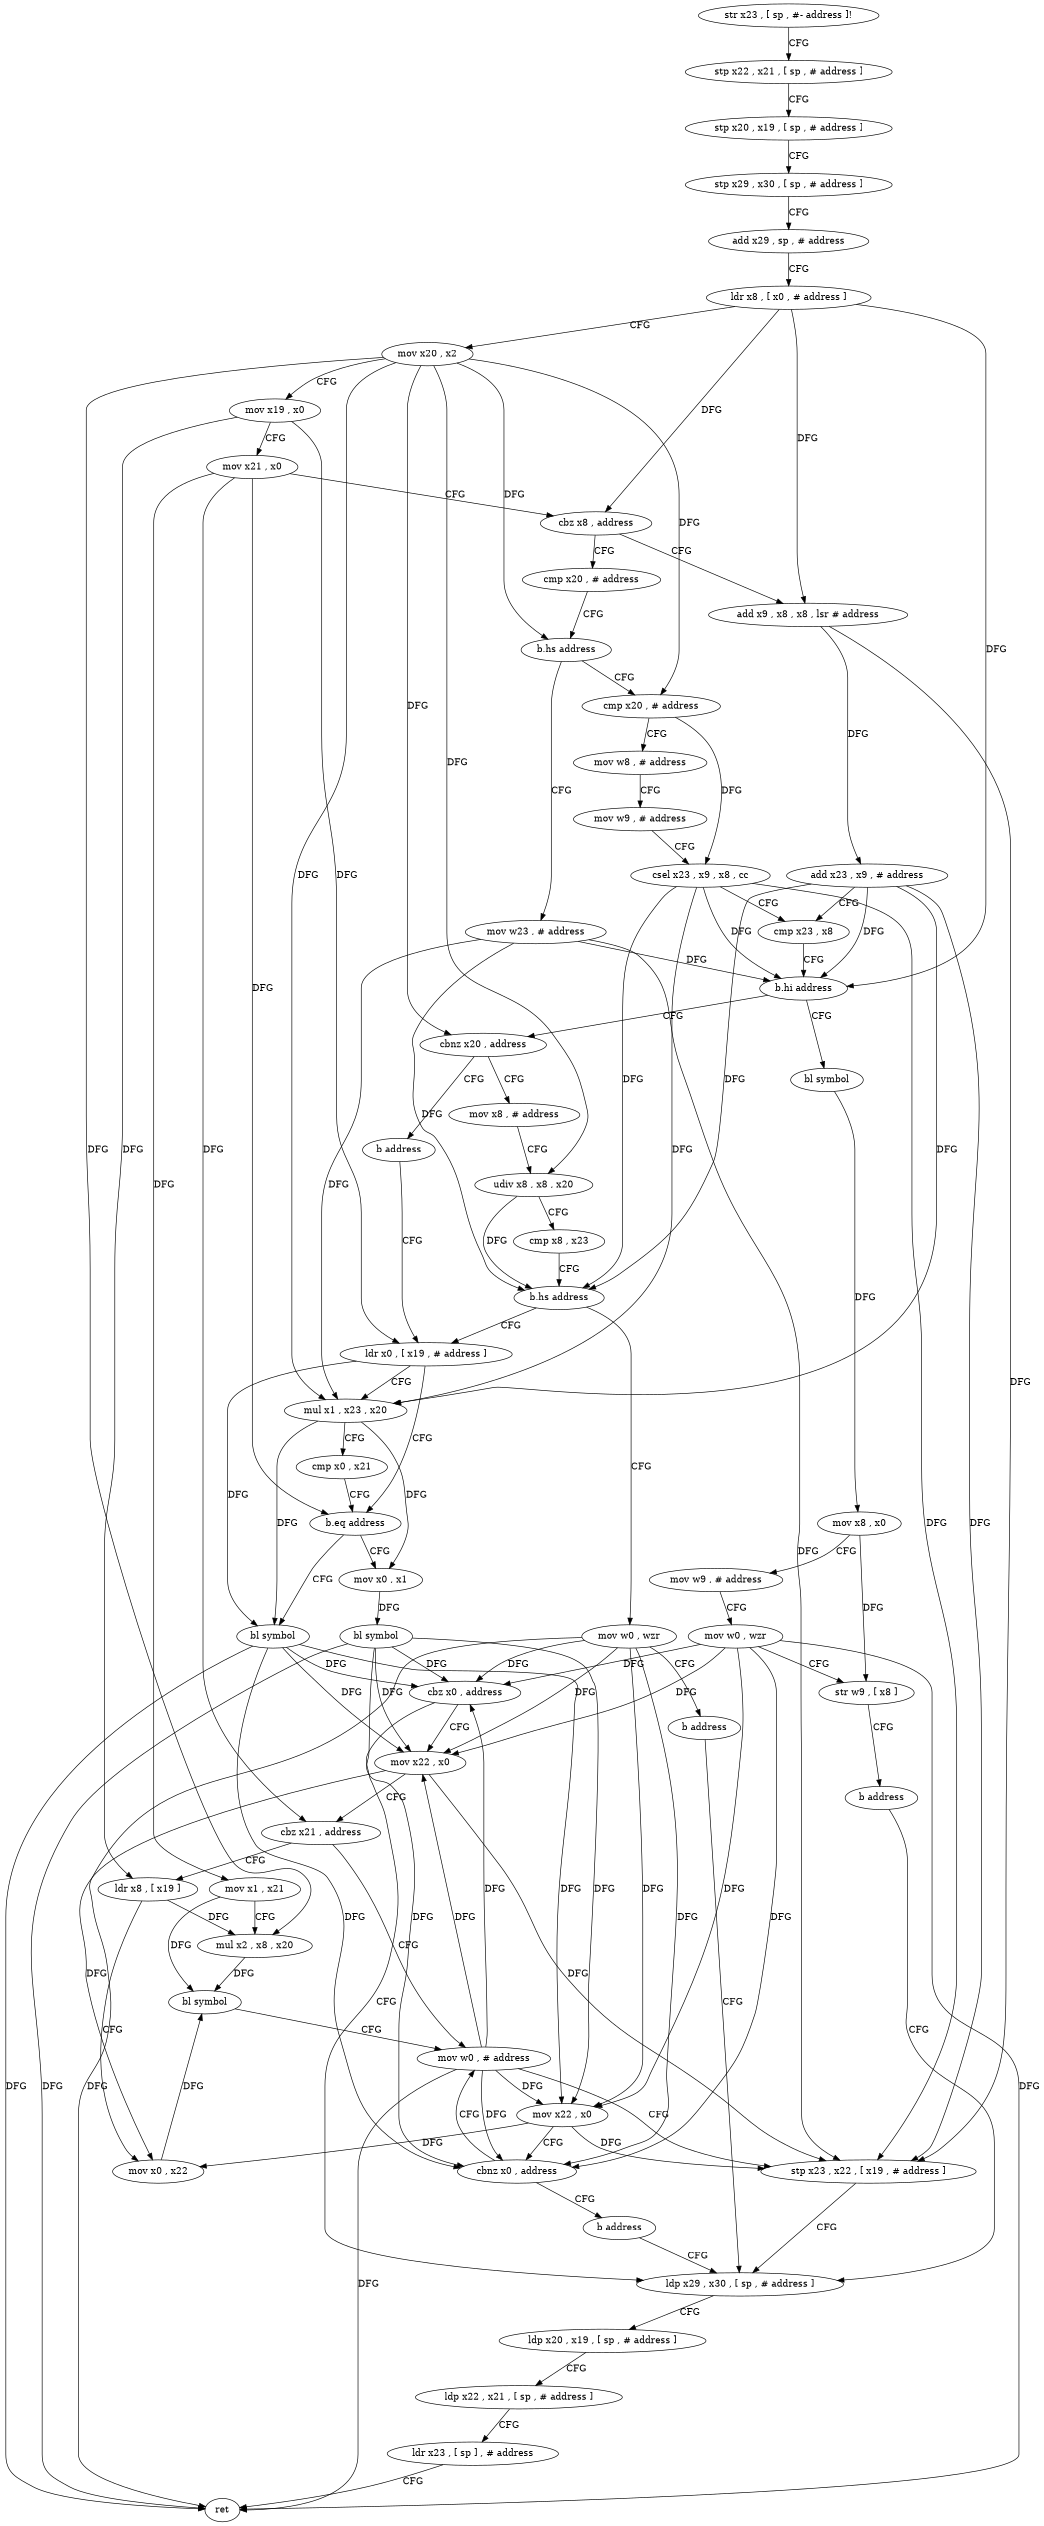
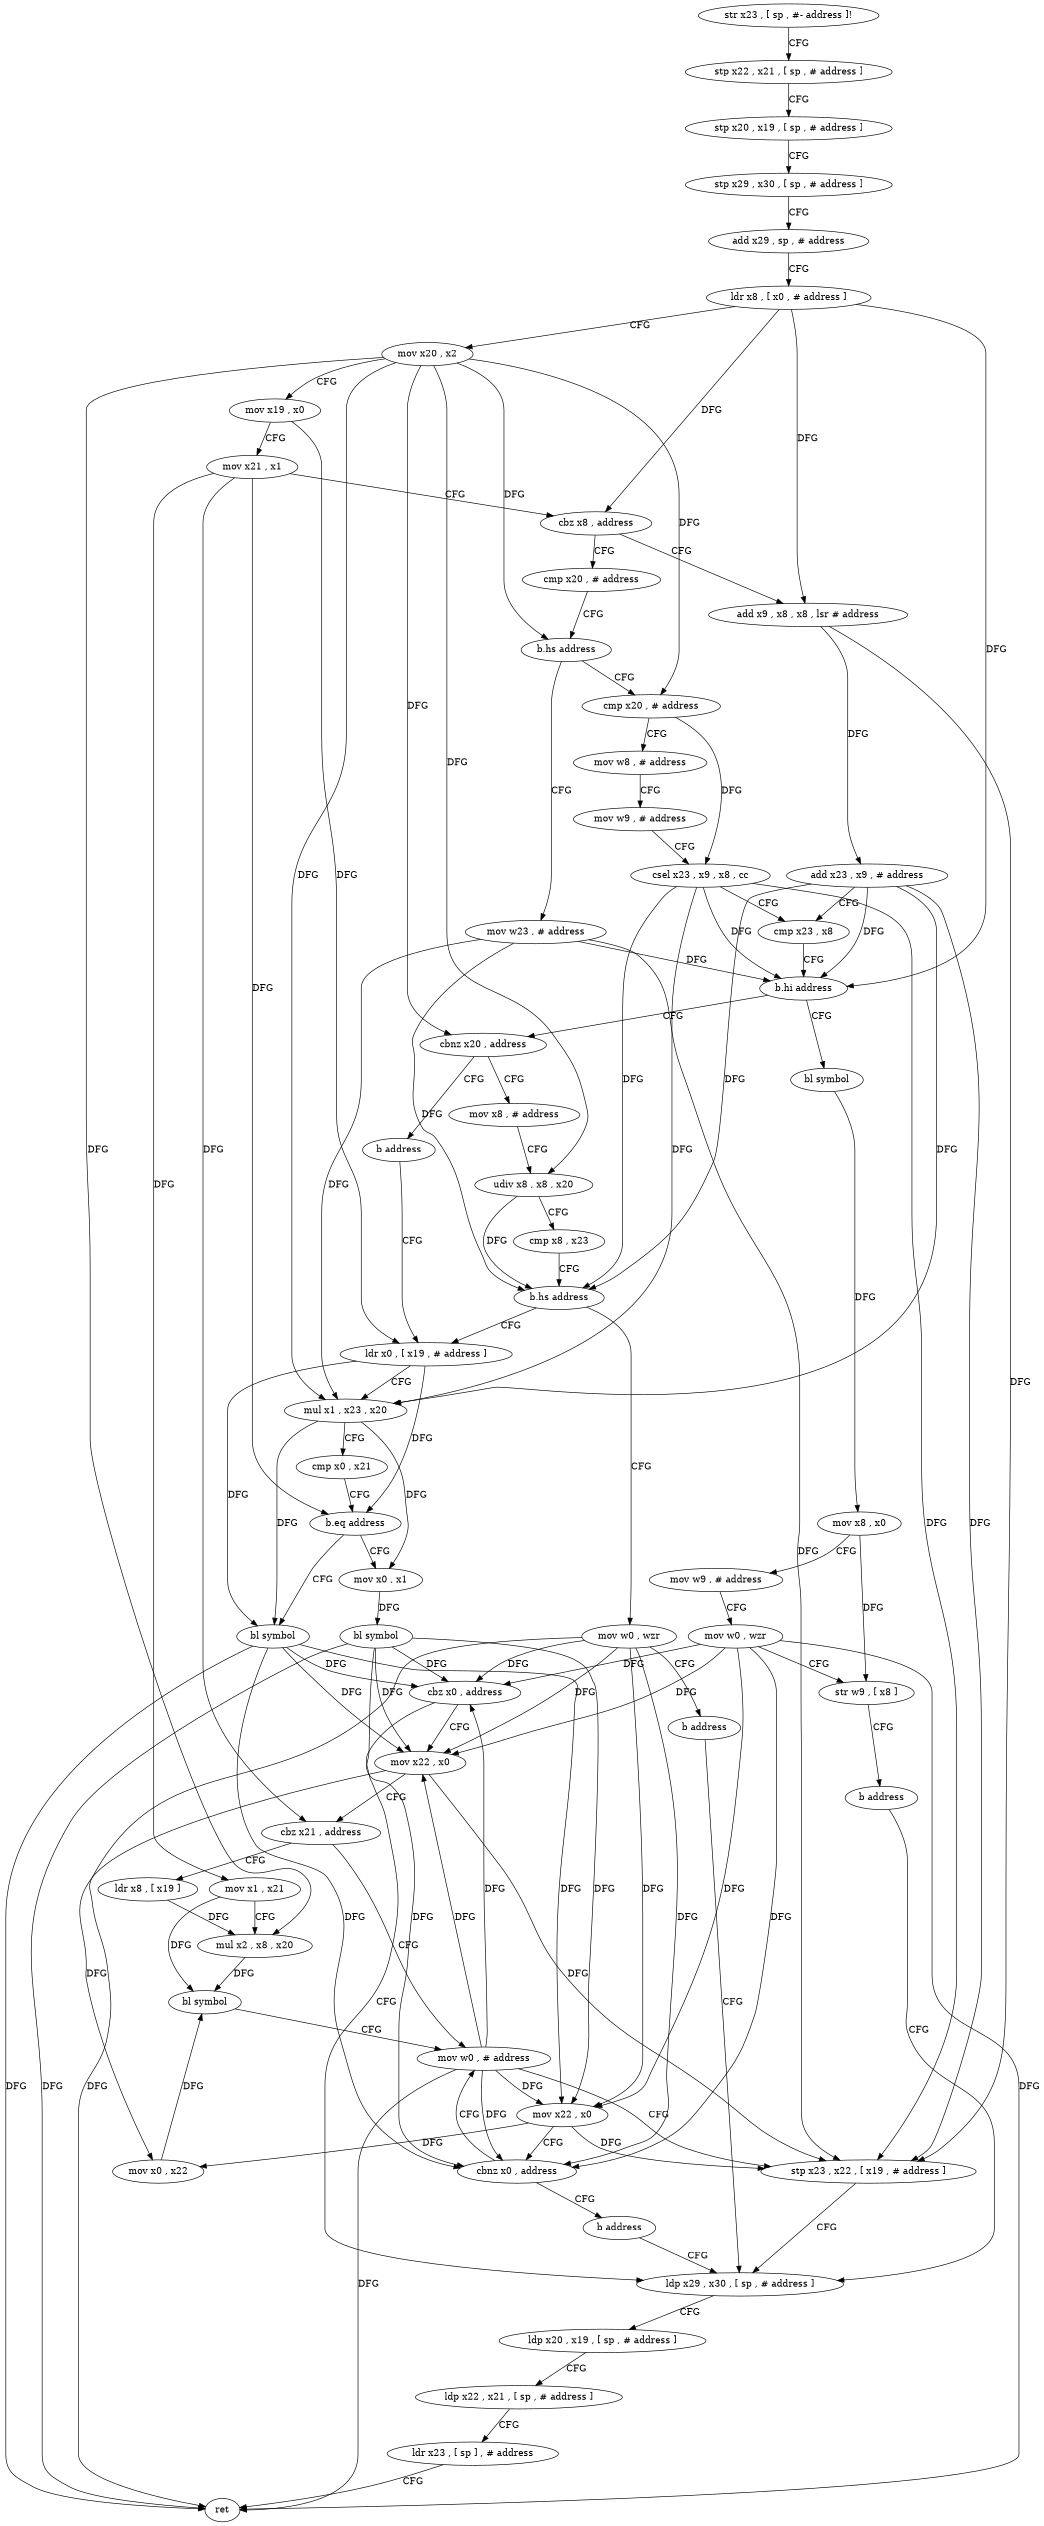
node "mov x21 , x0": label "mov x21 , x0" -> "mov x21 , x1"
edge "mov x19 , x0" -> "ldr x8 , [ x19 ]": removed, label "DFG"
edge "ldr x0 , [ x19 , # address ]" -> "b.eq address": label "CFG" -> "DFG"
edge "ldr x8 , [ x19 ]" -> "mov x0 , x22": removed, label "CFG"
